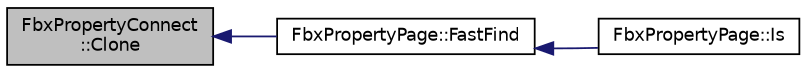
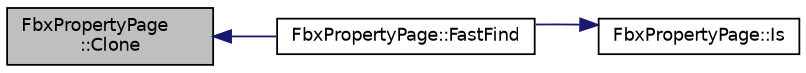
node "FbxPropertyConnect ::Clone": label "FbxPropertyConnect ::Clone" -> "FbxPropertyPage ::Clone"
edge "FbxPropertyPage::Is" -> "FbxPropertyPage::FastFind": reversed
